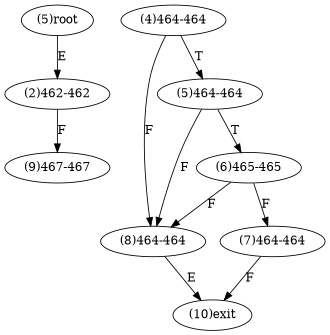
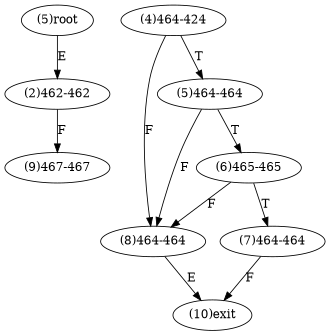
node "(4)464-464": label "(4)464-464" -> "(4)464-424"
edge "(6)465-465" -> "(7)464-464": label "F" -> "T"
